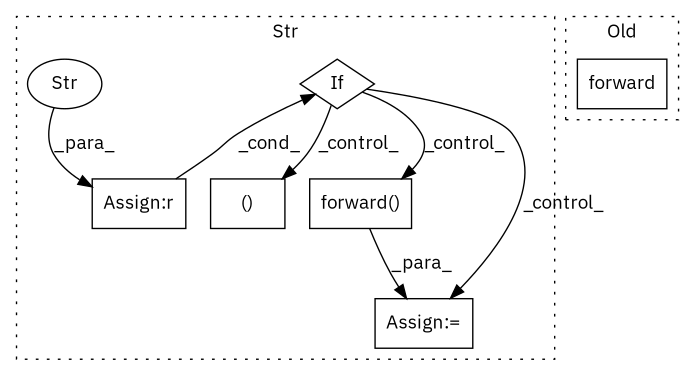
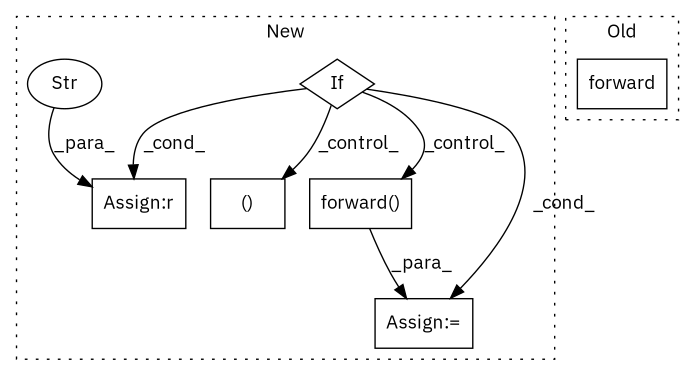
cluster "Str": label "Str" -> "New"
edge "Assign:r" -> "If": reversed
edge "If" -> "Assign:=": label "_control_" -> "_cond_"
